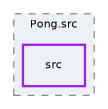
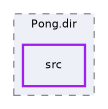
cluster "Pong.src": label "Pong.src" -> "Pong.dir"
